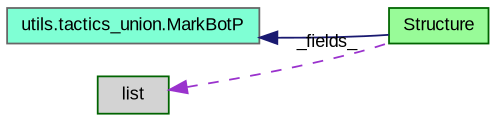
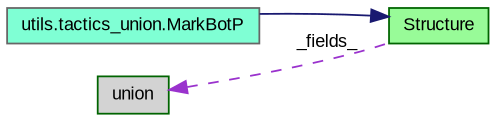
edge "Structure" -> "utils.tactics_union.MarkBotP": reversed
node "list": label "list" -> "union"
